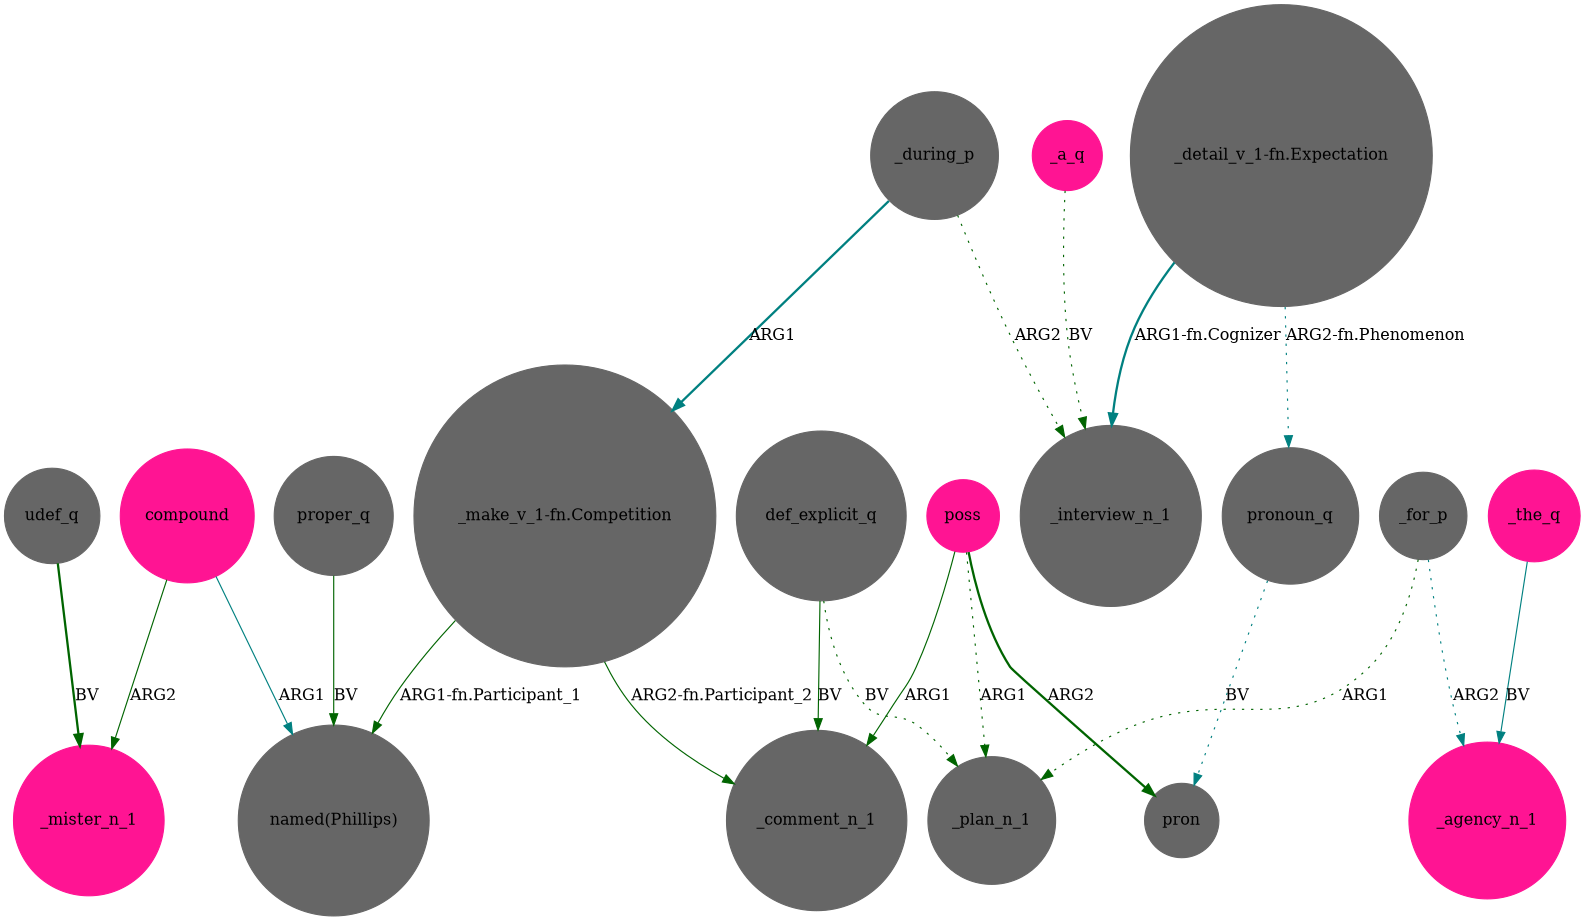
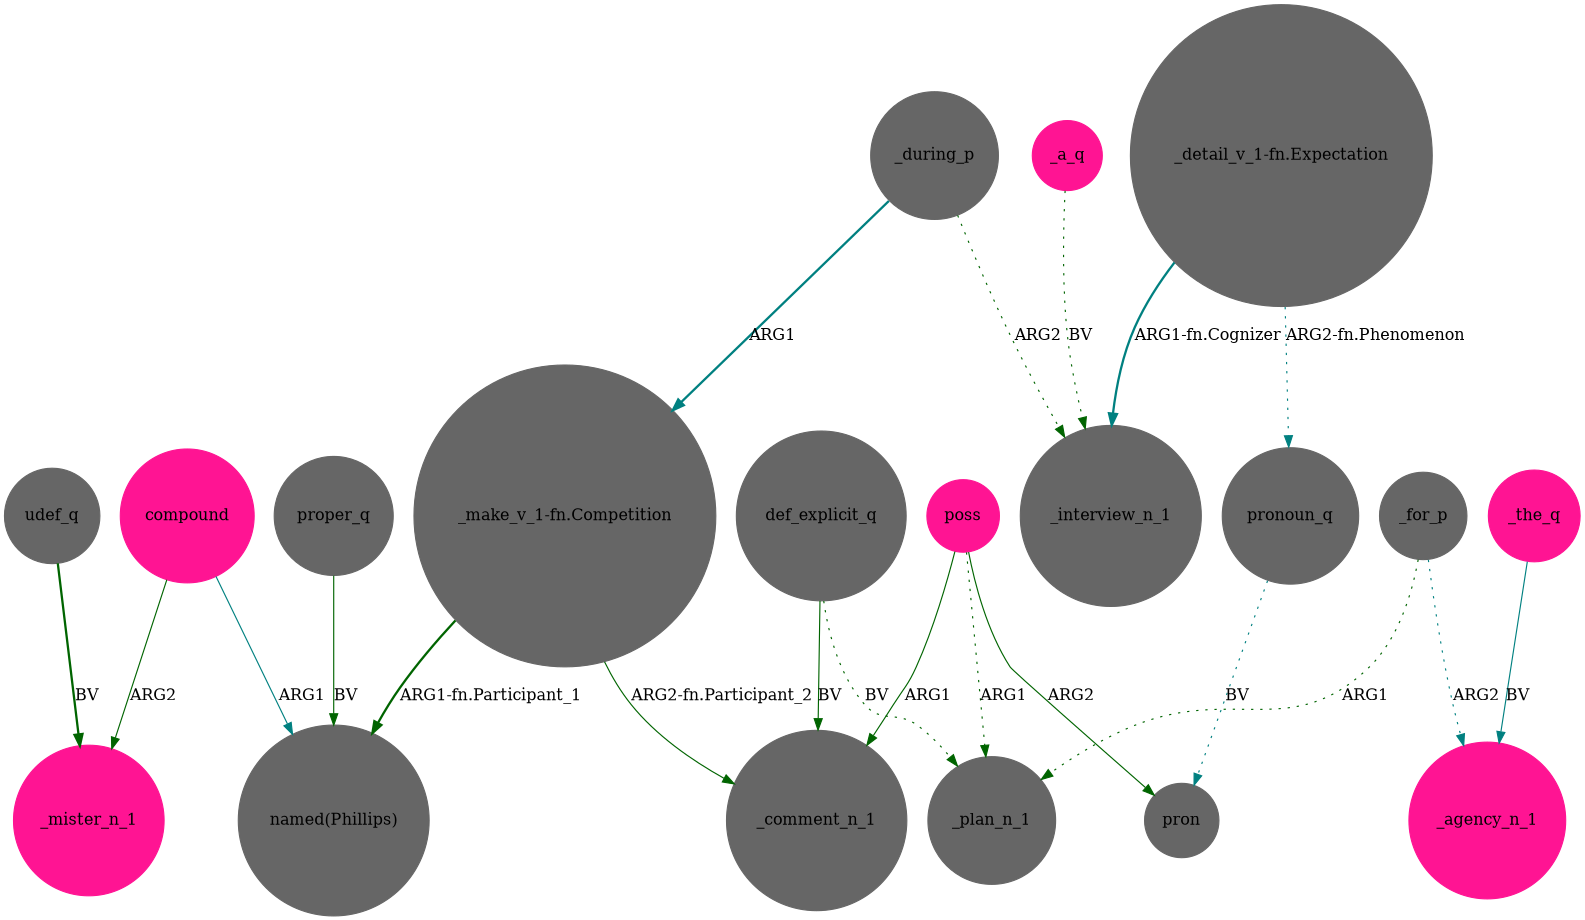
edge "_make_v_1-fn.Competition" -> "named(Phillips)": style solid -> bold
edge "poss" -> "pron": style bold -> solid
